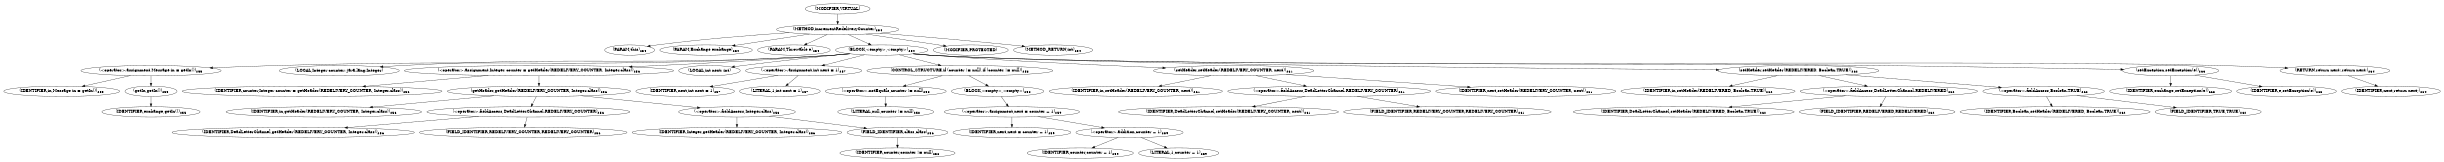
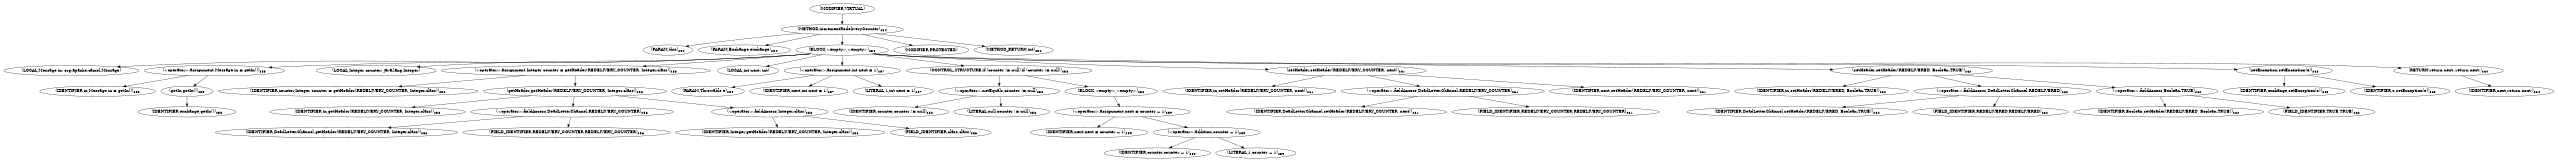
edge "(METHOD,incrementRedeliveryCounter)" -> "(PARAM,Throwable e)": now "(<operator>.assignment,int next = 1)" -> "(PARAM,Throwable e)"
node "(LOCAL,Message in: org.apache.camel.Message)": added
edge "(FIELD_IDENTIFIER,class,class)" -> "(IDENTIFIER,counter,counter != null)": now "(<operator>.notEquals,counter != null)" -> "(IDENTIFIER,counter,counter != null)"
